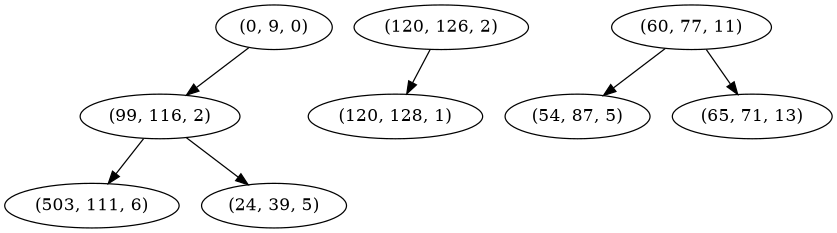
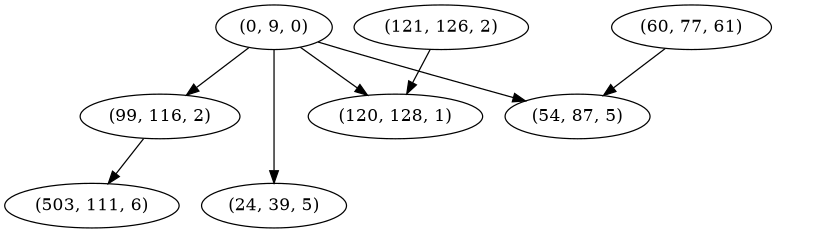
node "(120, 126, 2)": label "(120, 126, 2)" -> "(121, 126, 2)"
node "(60, 77, 11)": label "(60, 77, 11)" -> "(60, 77, 61)"
edge "(0, 9, 0)" -> "(120, 128, 1)": added
edge "(0, 9, 0)" -> "(54, 87, 5)": added
node "(65, 71, 13)": removed
edge "(99, 116, 2)" -> "(24, 39, 5)": now "(0, 9, 0)" -> "(24, 39, 5)"
